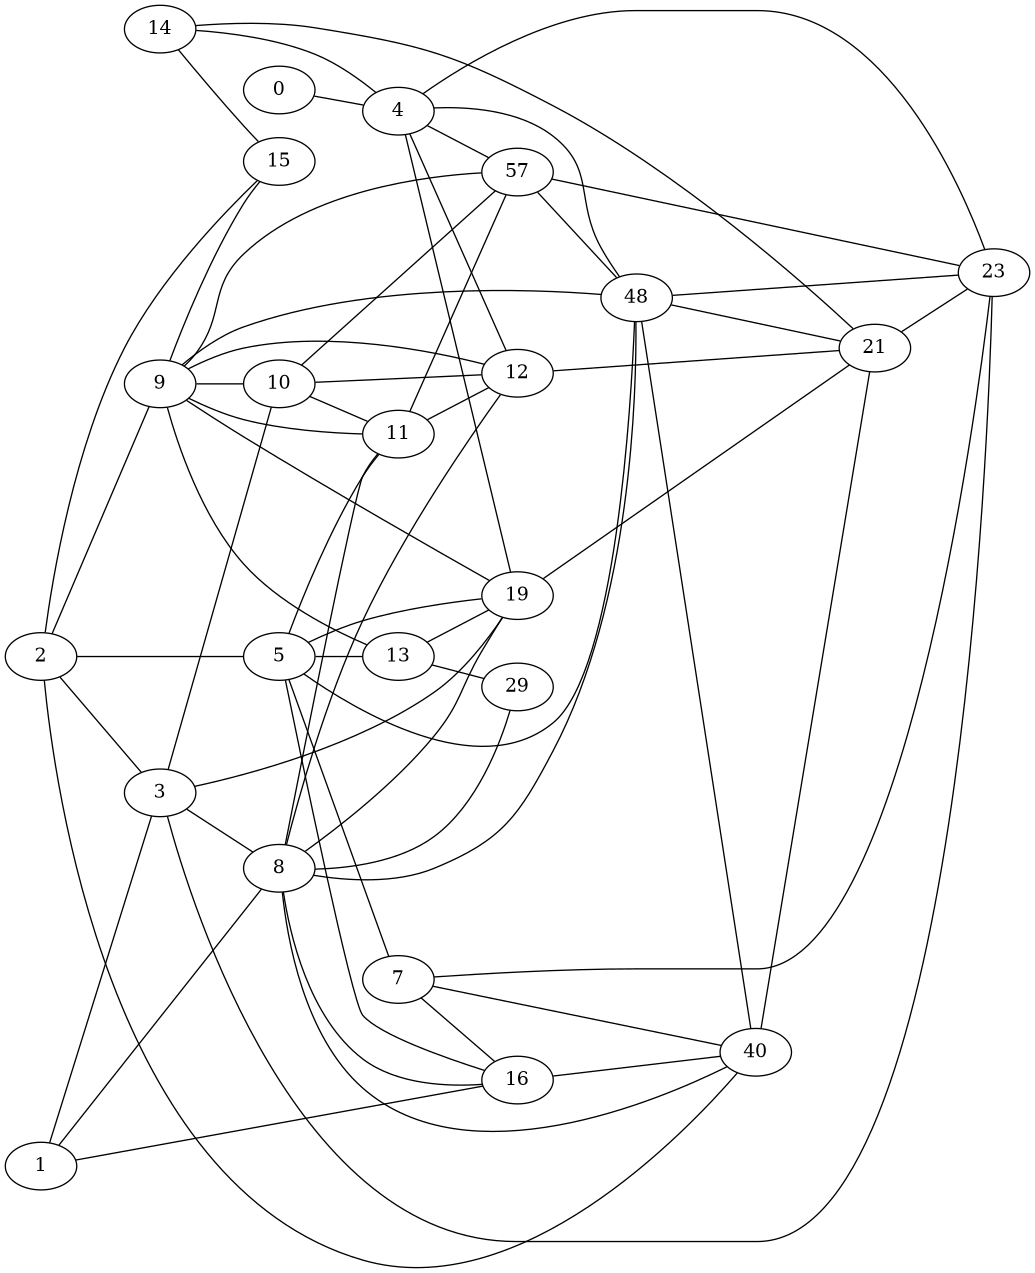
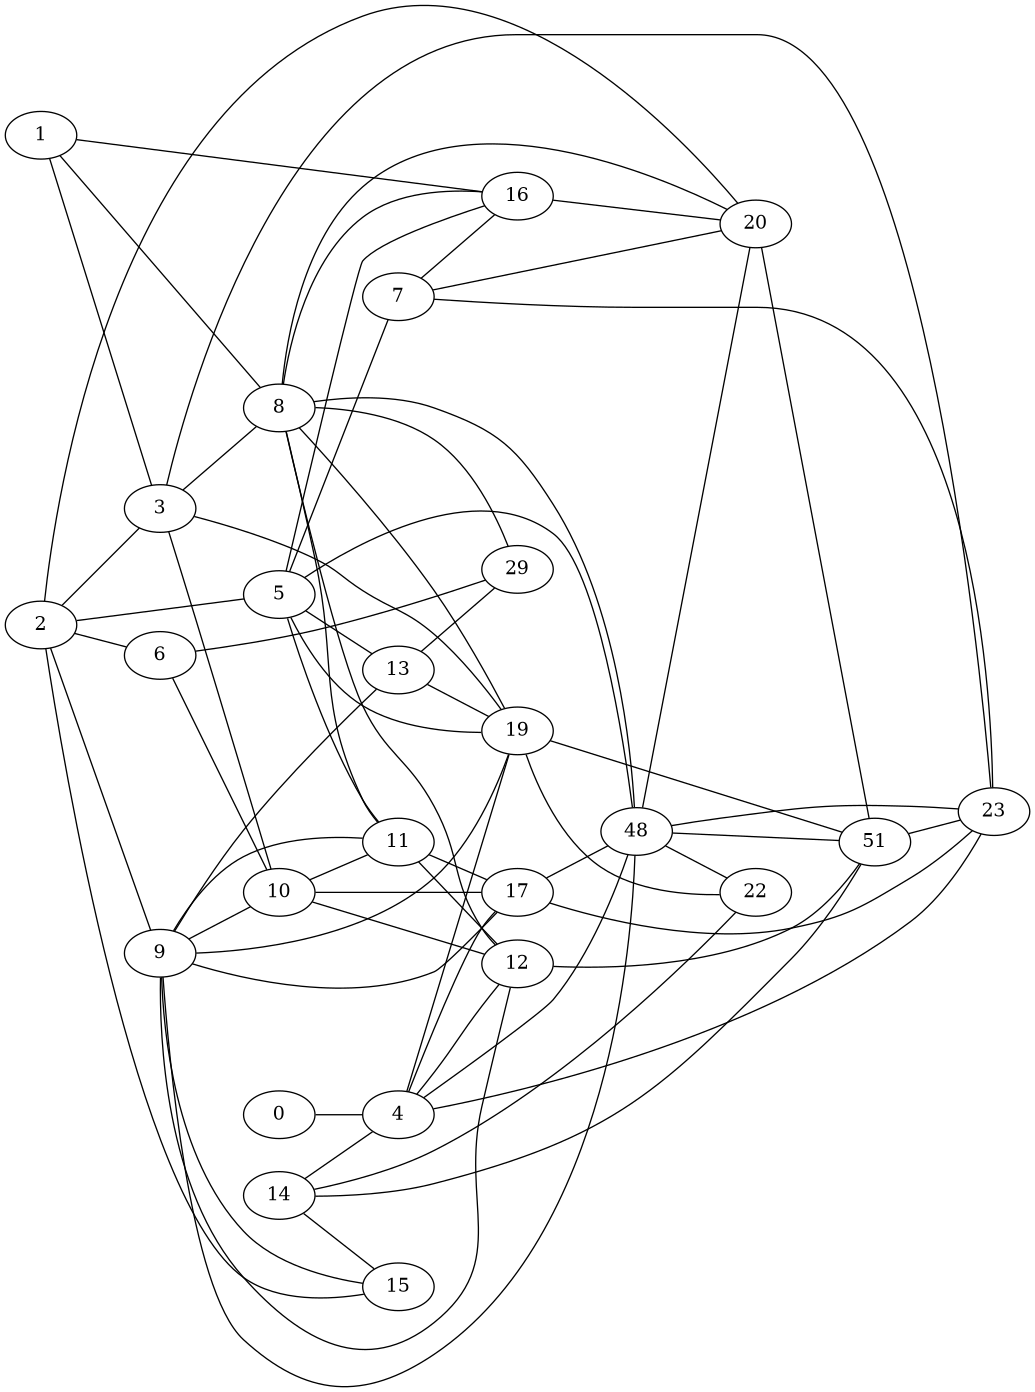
node "57": label "57" -> "17"
node "21": label "21" -> "51"
node "6": added
node "22": added
node "40": label "40" -> "20"
